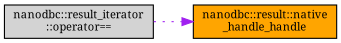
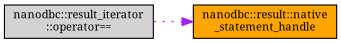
node "nanodbc::result::native _handle_handle": label "nanodbc::result::native _handle_handle" -> "nanodbc::result::native _statement_handle"
